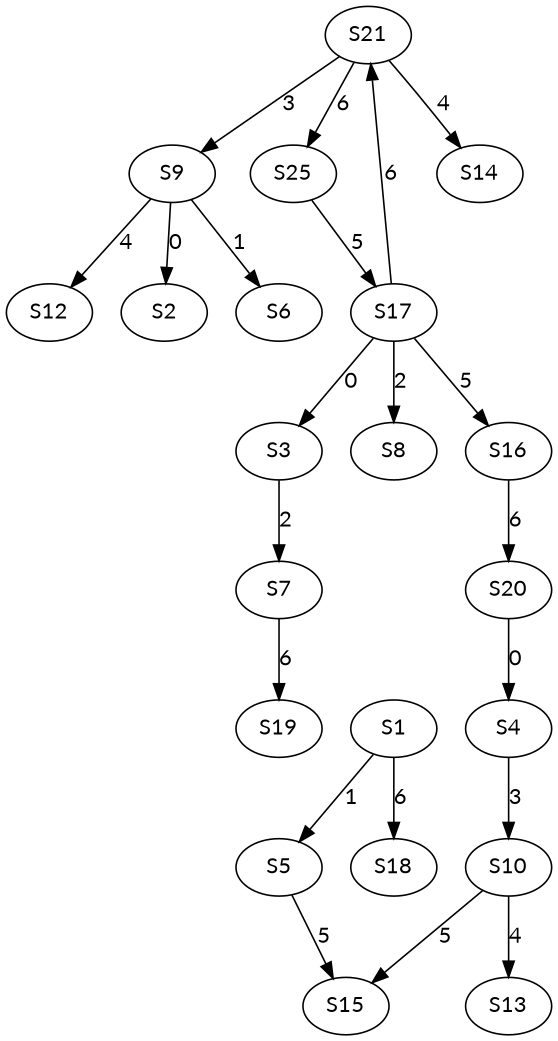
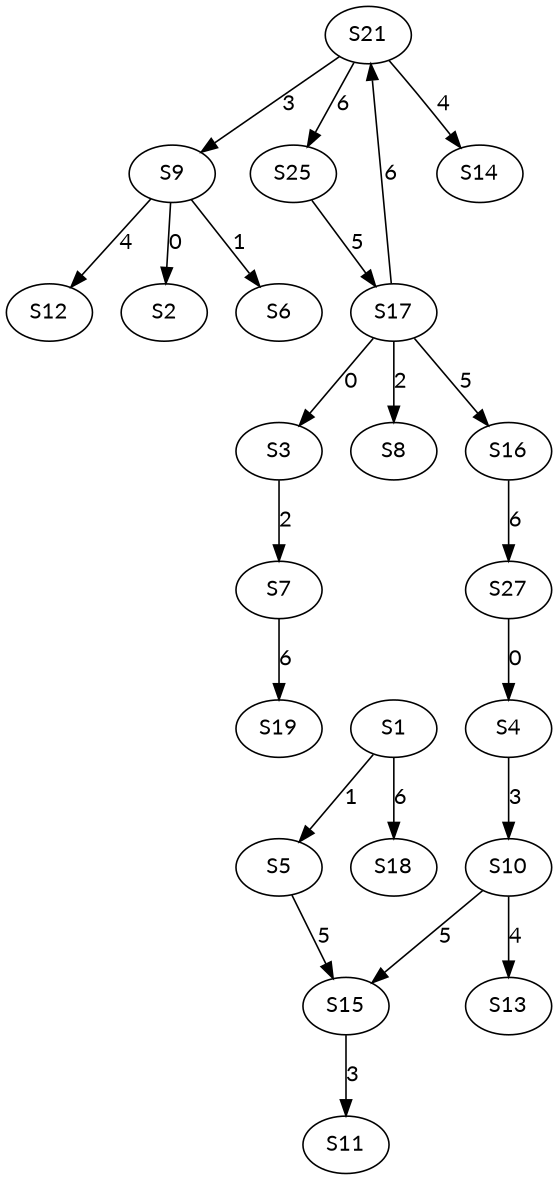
node "S20": label "S20" -> "S27"
node "S11": added
